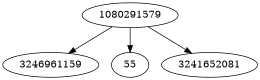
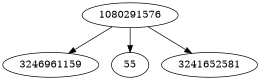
node "1080291579": label "1080291579" -> "1080291576"
node "3241652081": label "3241652081" -> "3241652581"
